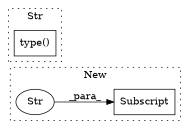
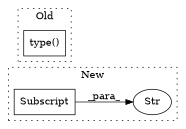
cluster "Str": label "Str" -> "Old"
edge "Str" -> "Subscript": reversed
